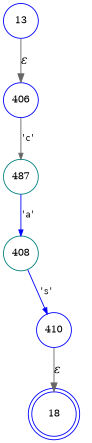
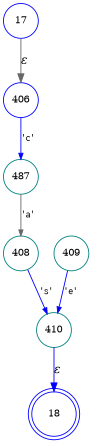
node "13": label "13" -> "17"
edge "406" -> "487": color gray40 -> blue
edge "487" -> "408": color blue -> gray40
node "409": added
node "410": color blue -> teal
edge "410" -> "18": color gray40 -> blue
